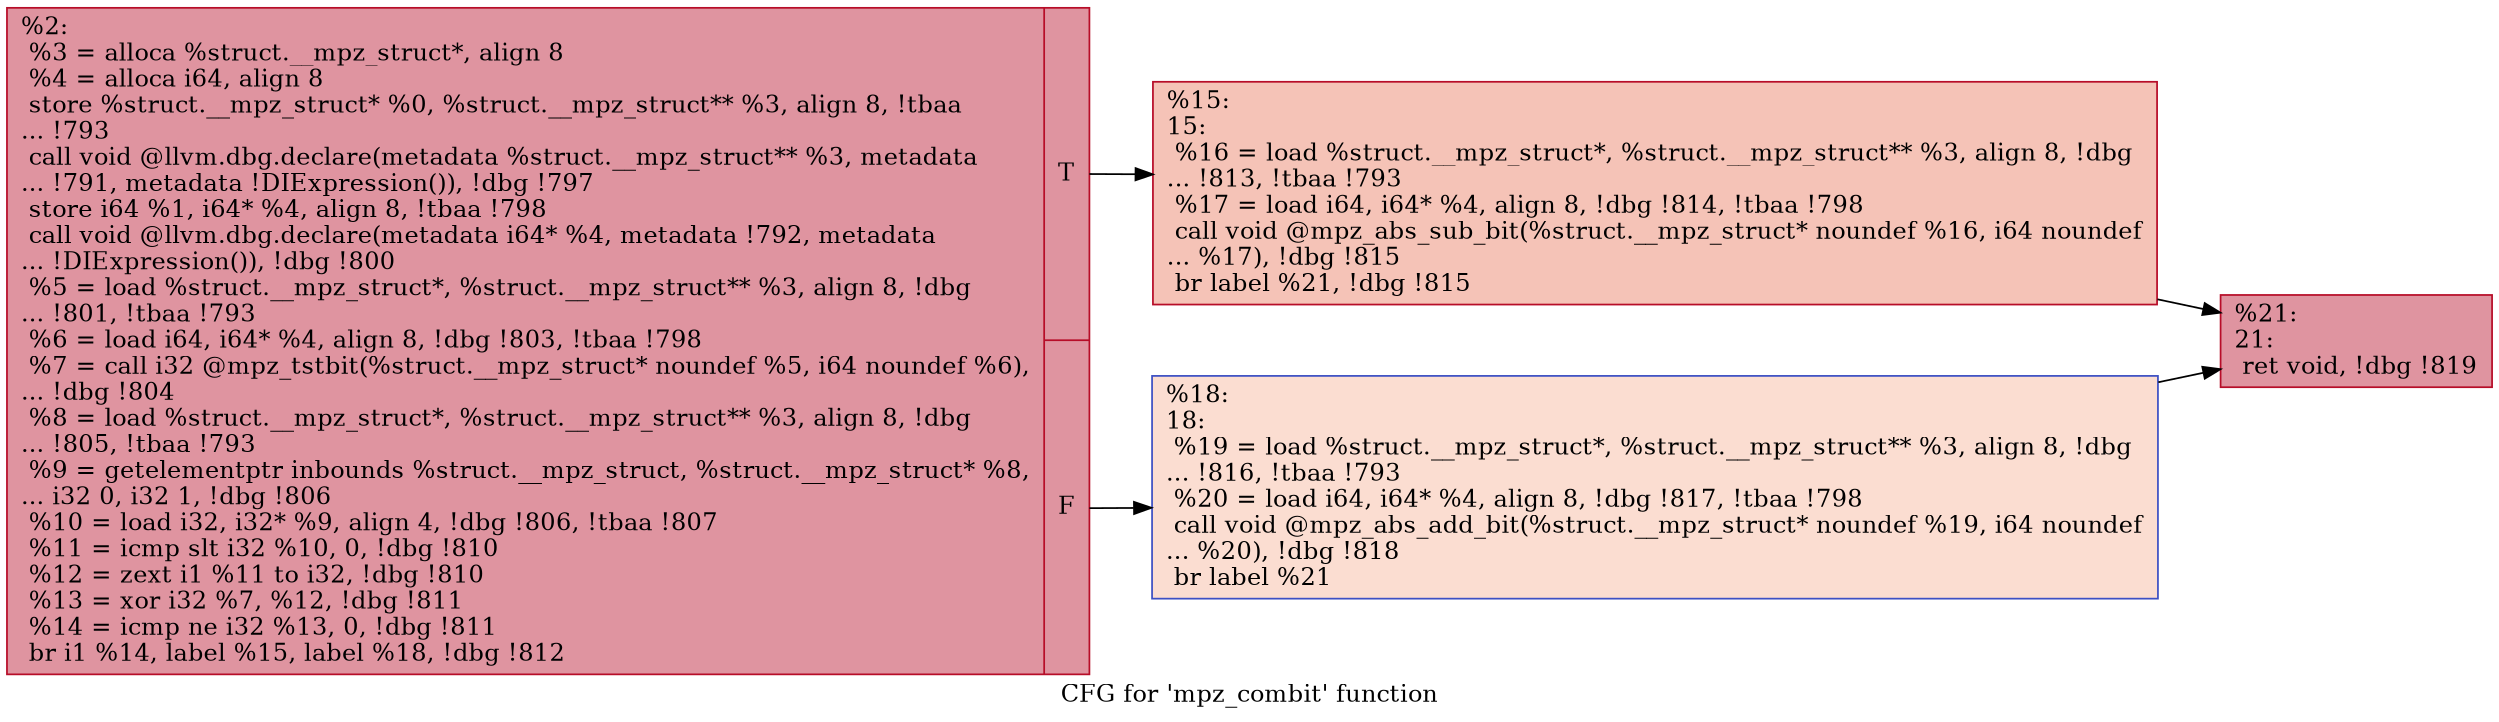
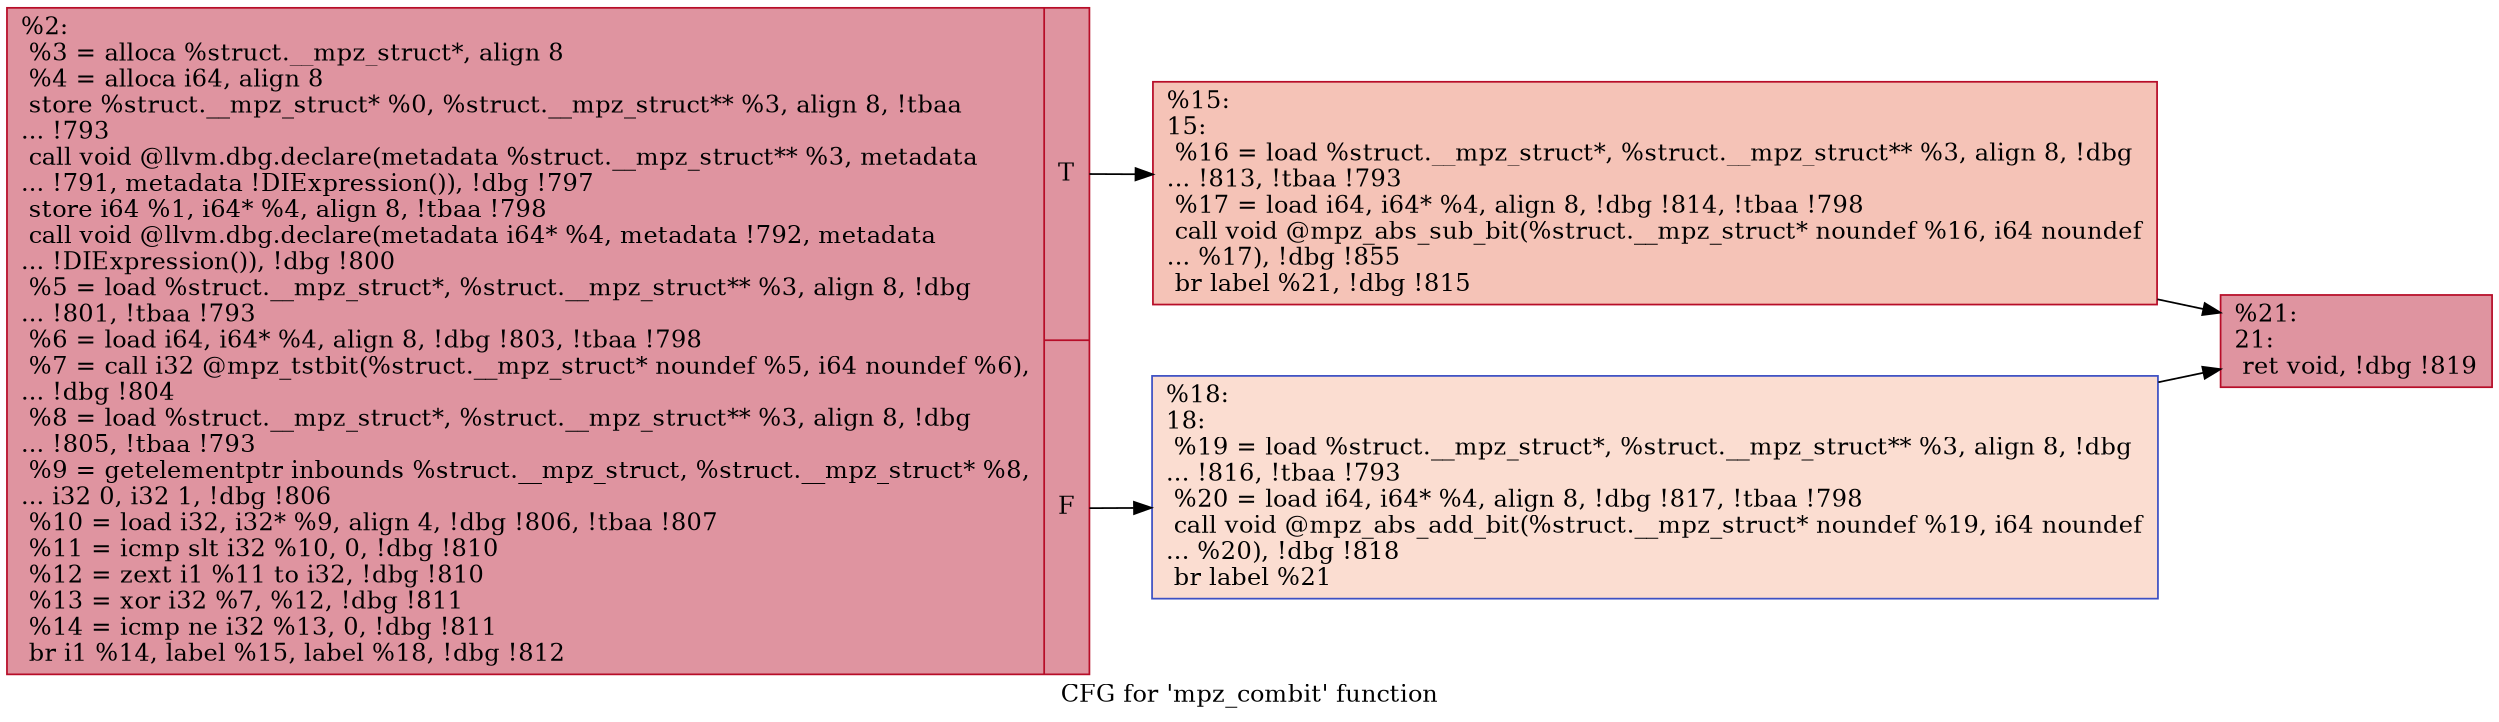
node "%15:": text "... %17), !dbg !815" -> "... %17), !dbg !855"
